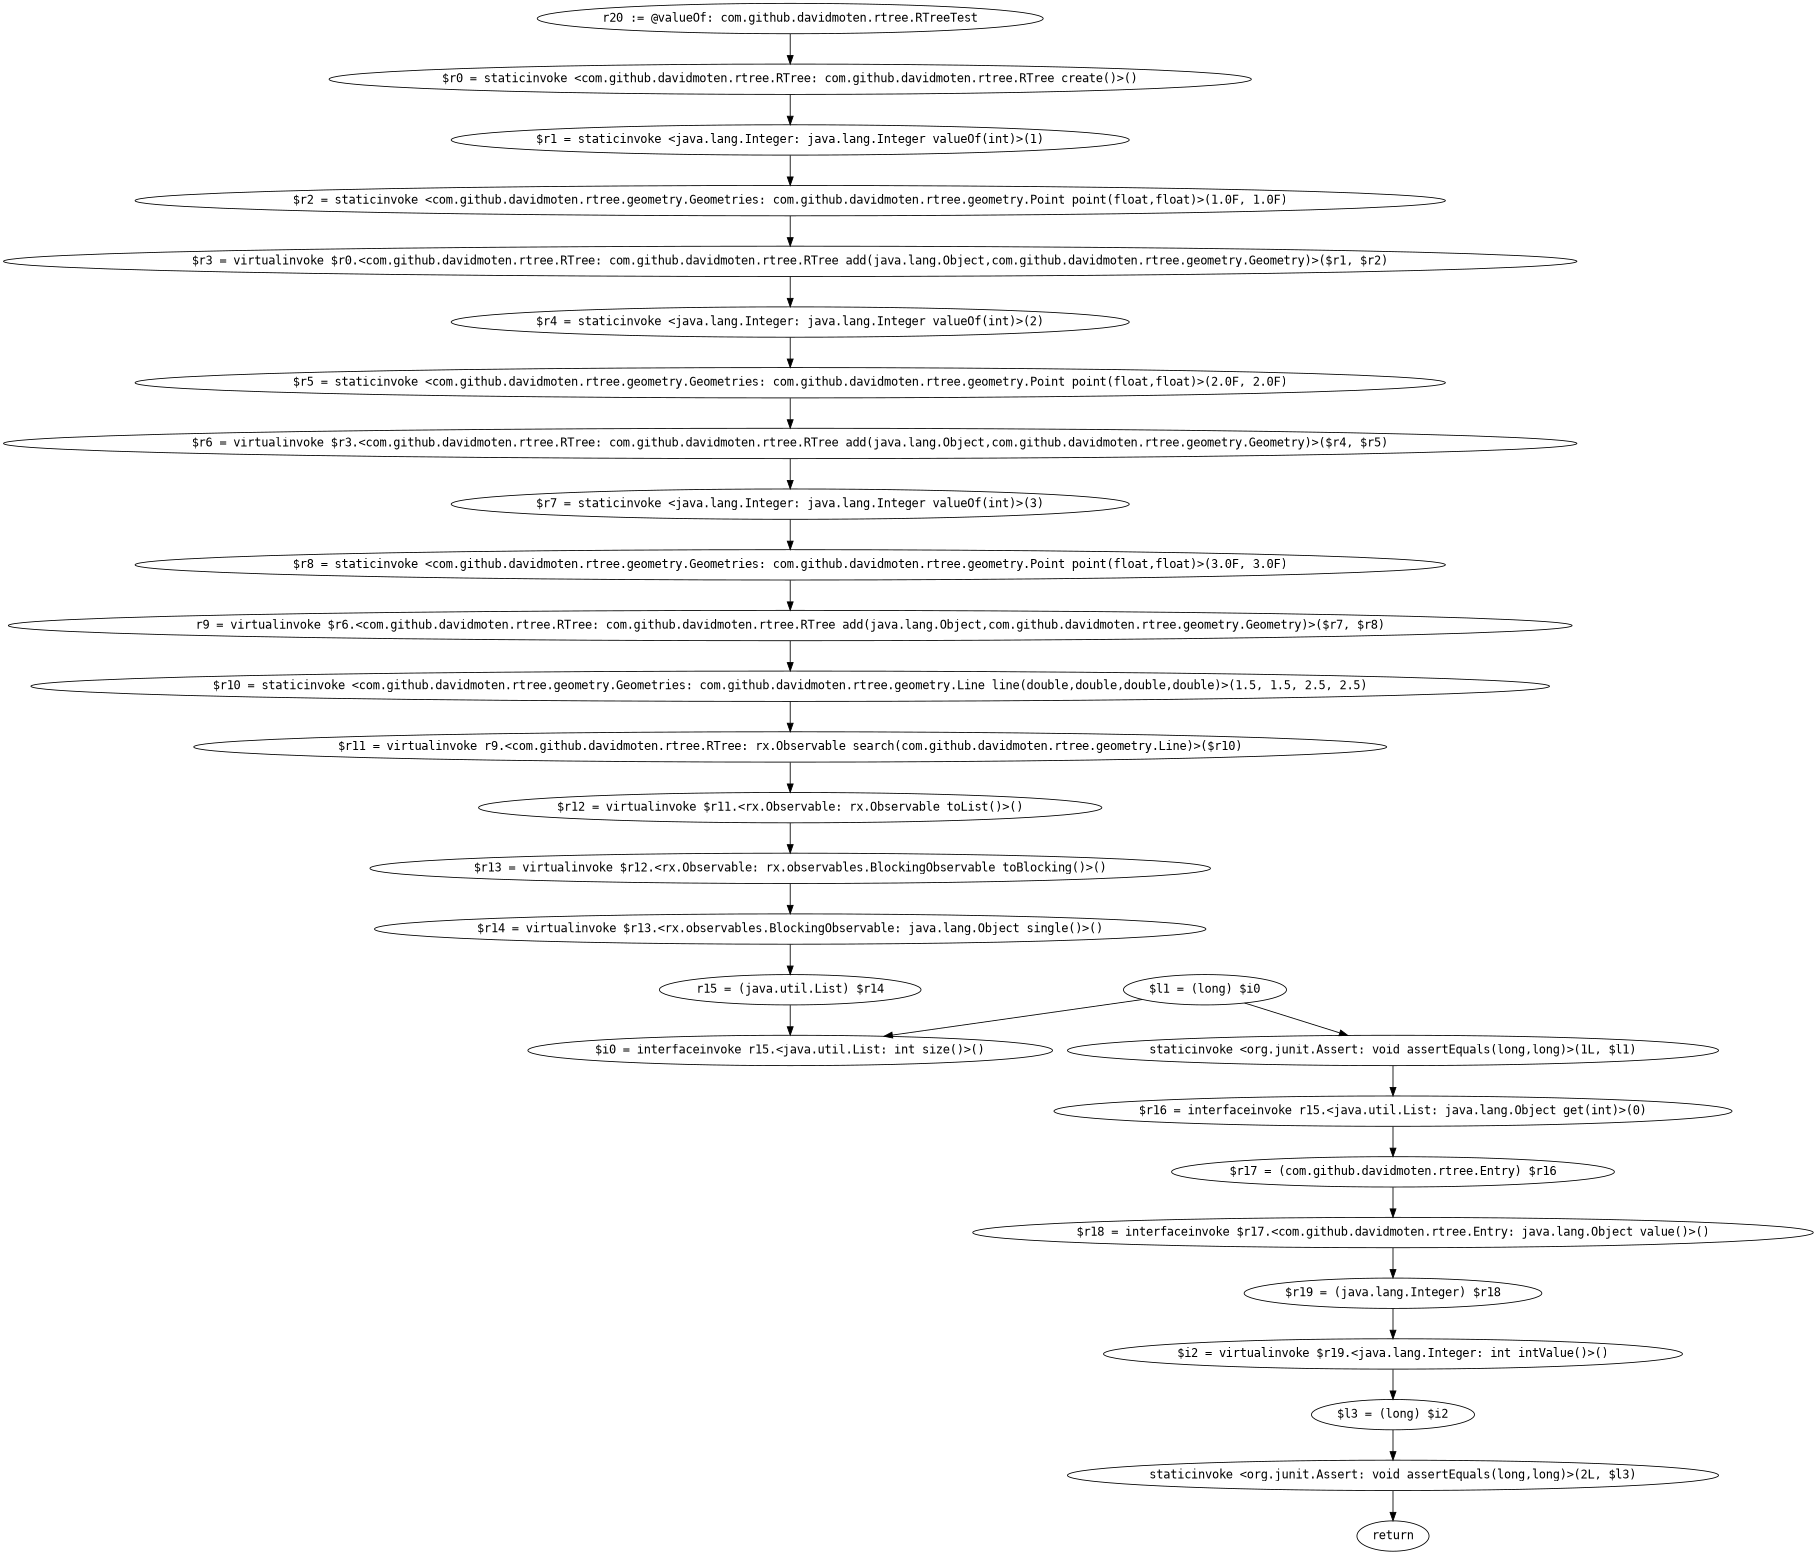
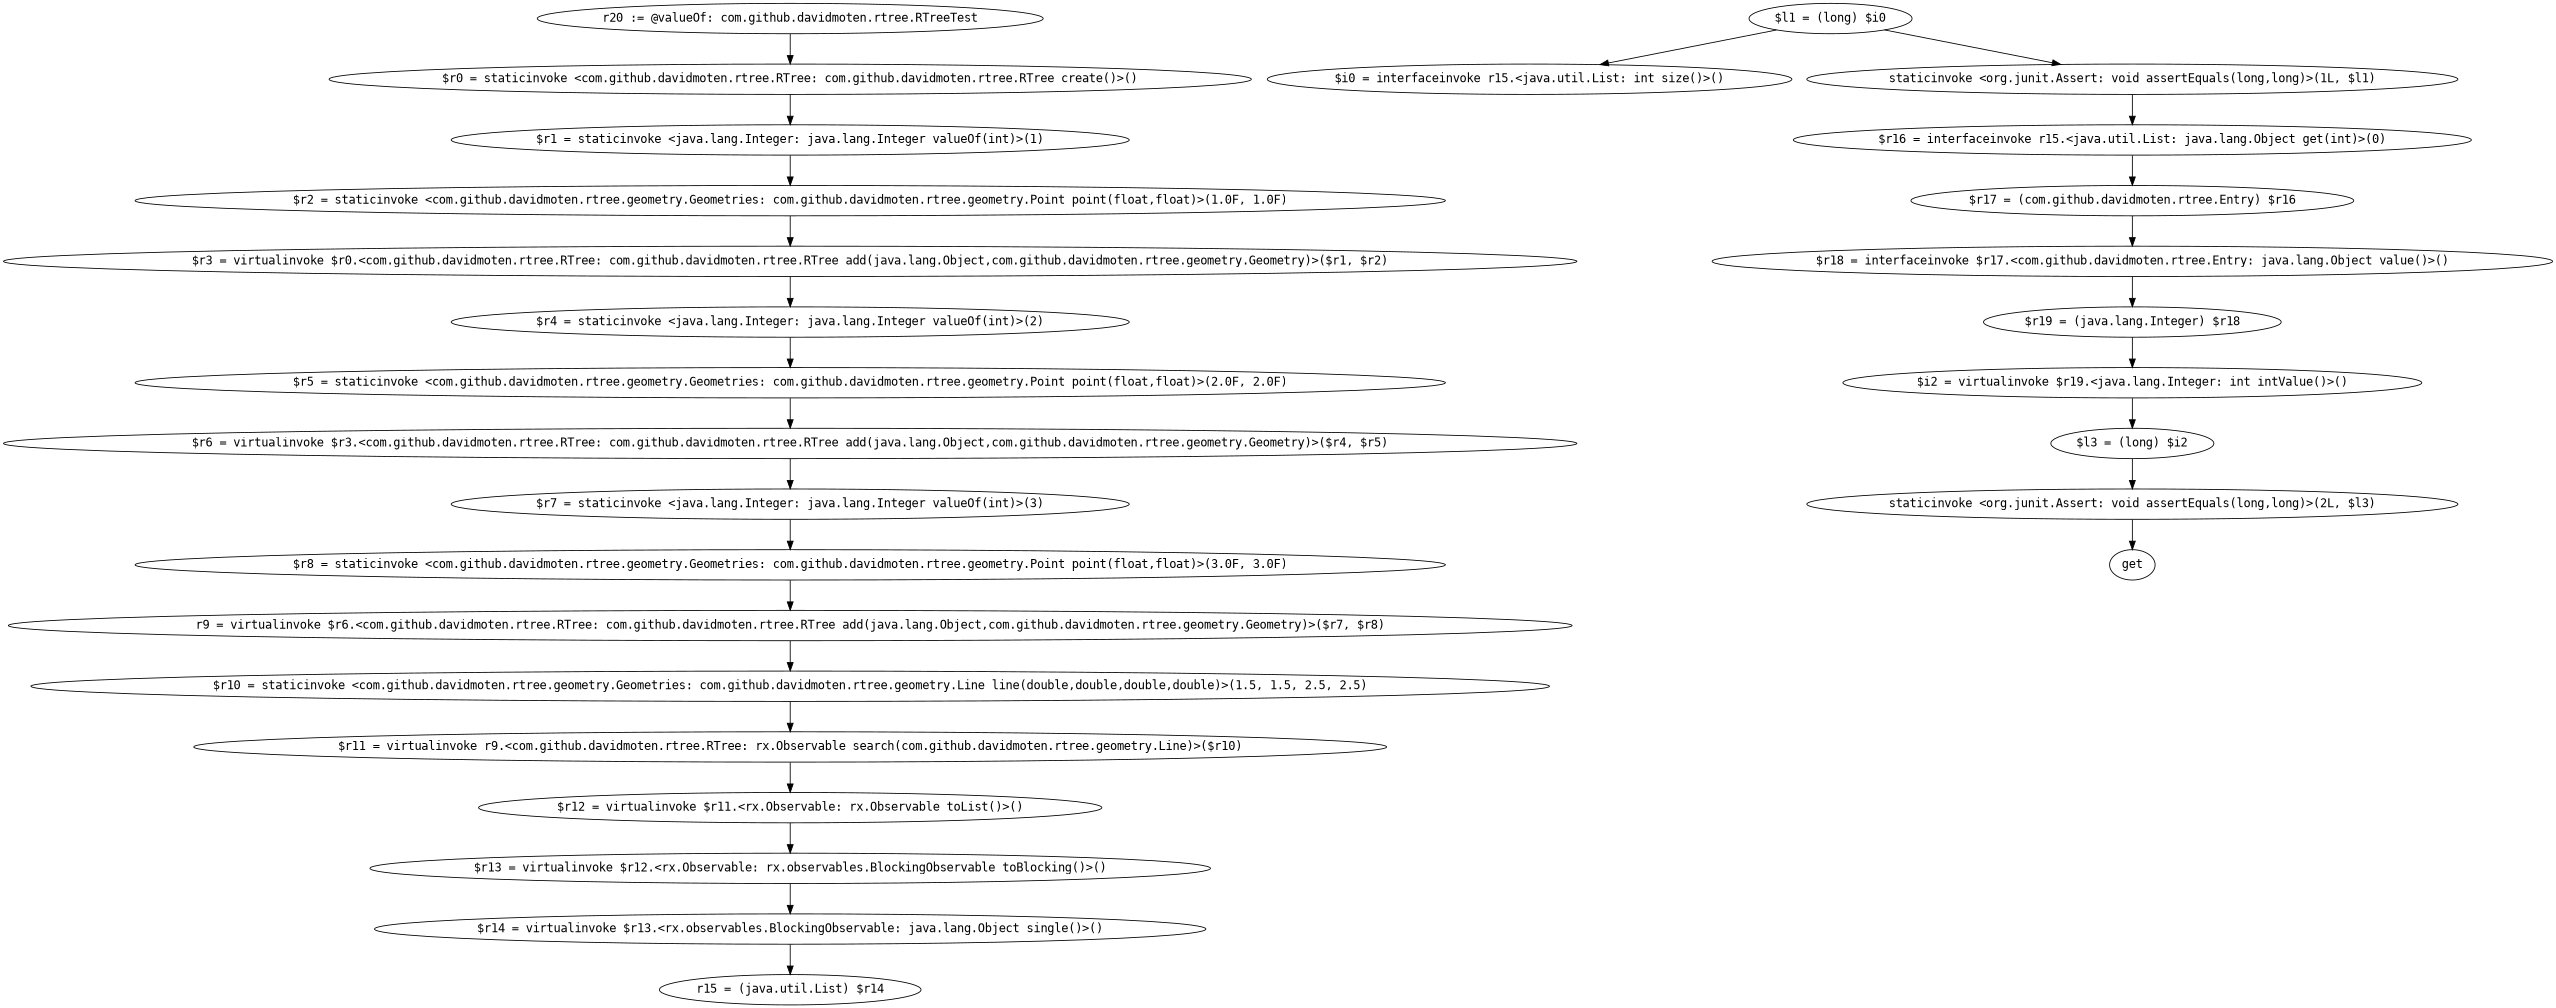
edge "r15 = (java.util.List) $r14" -> "$i0 = interfaceinvoke r15.<java.util.List: int size()>()": removed
node "return": label "return" -> "get"
